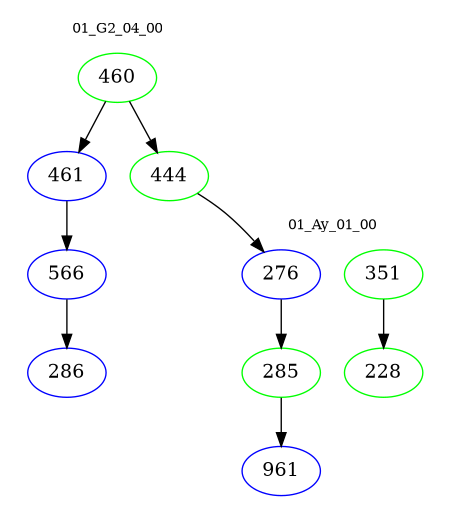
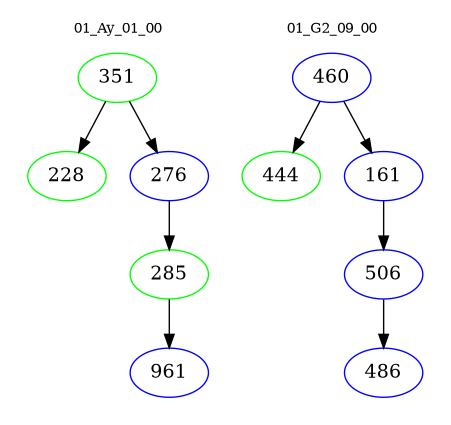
cluster "01_G2_04_00": label "01_G2_04_00" -> "01_G2_09_00"
node "460": color green -> blue
node "461": label "461" -> "161"
edge "444" -> "276": now "351" -> "276"
node "566": label "566" -> "506"
node "286": label "286" -> "486"
